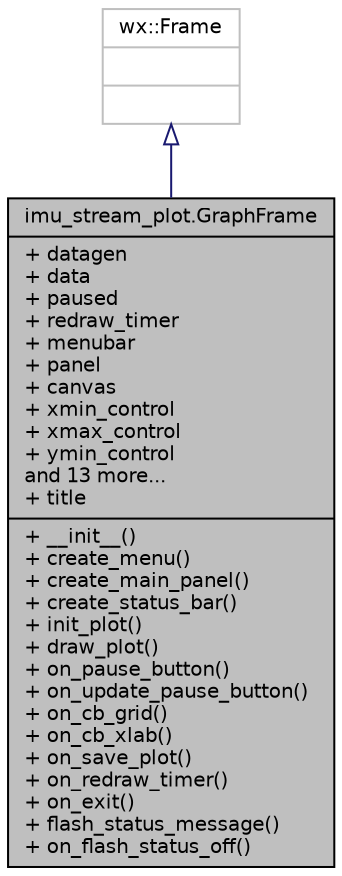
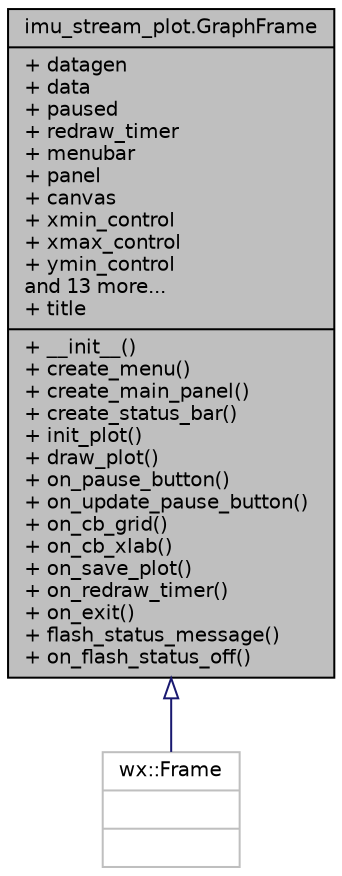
edge "imu_stream_plot.GraphFrame" -> "wx::Frame": reversed
